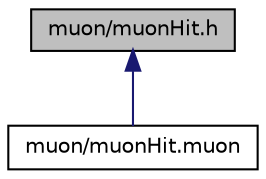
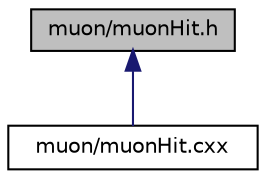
node "muon/muonHit.muon": label "muon/muonHit.muon" -> "muon/muonHit.cxx"
